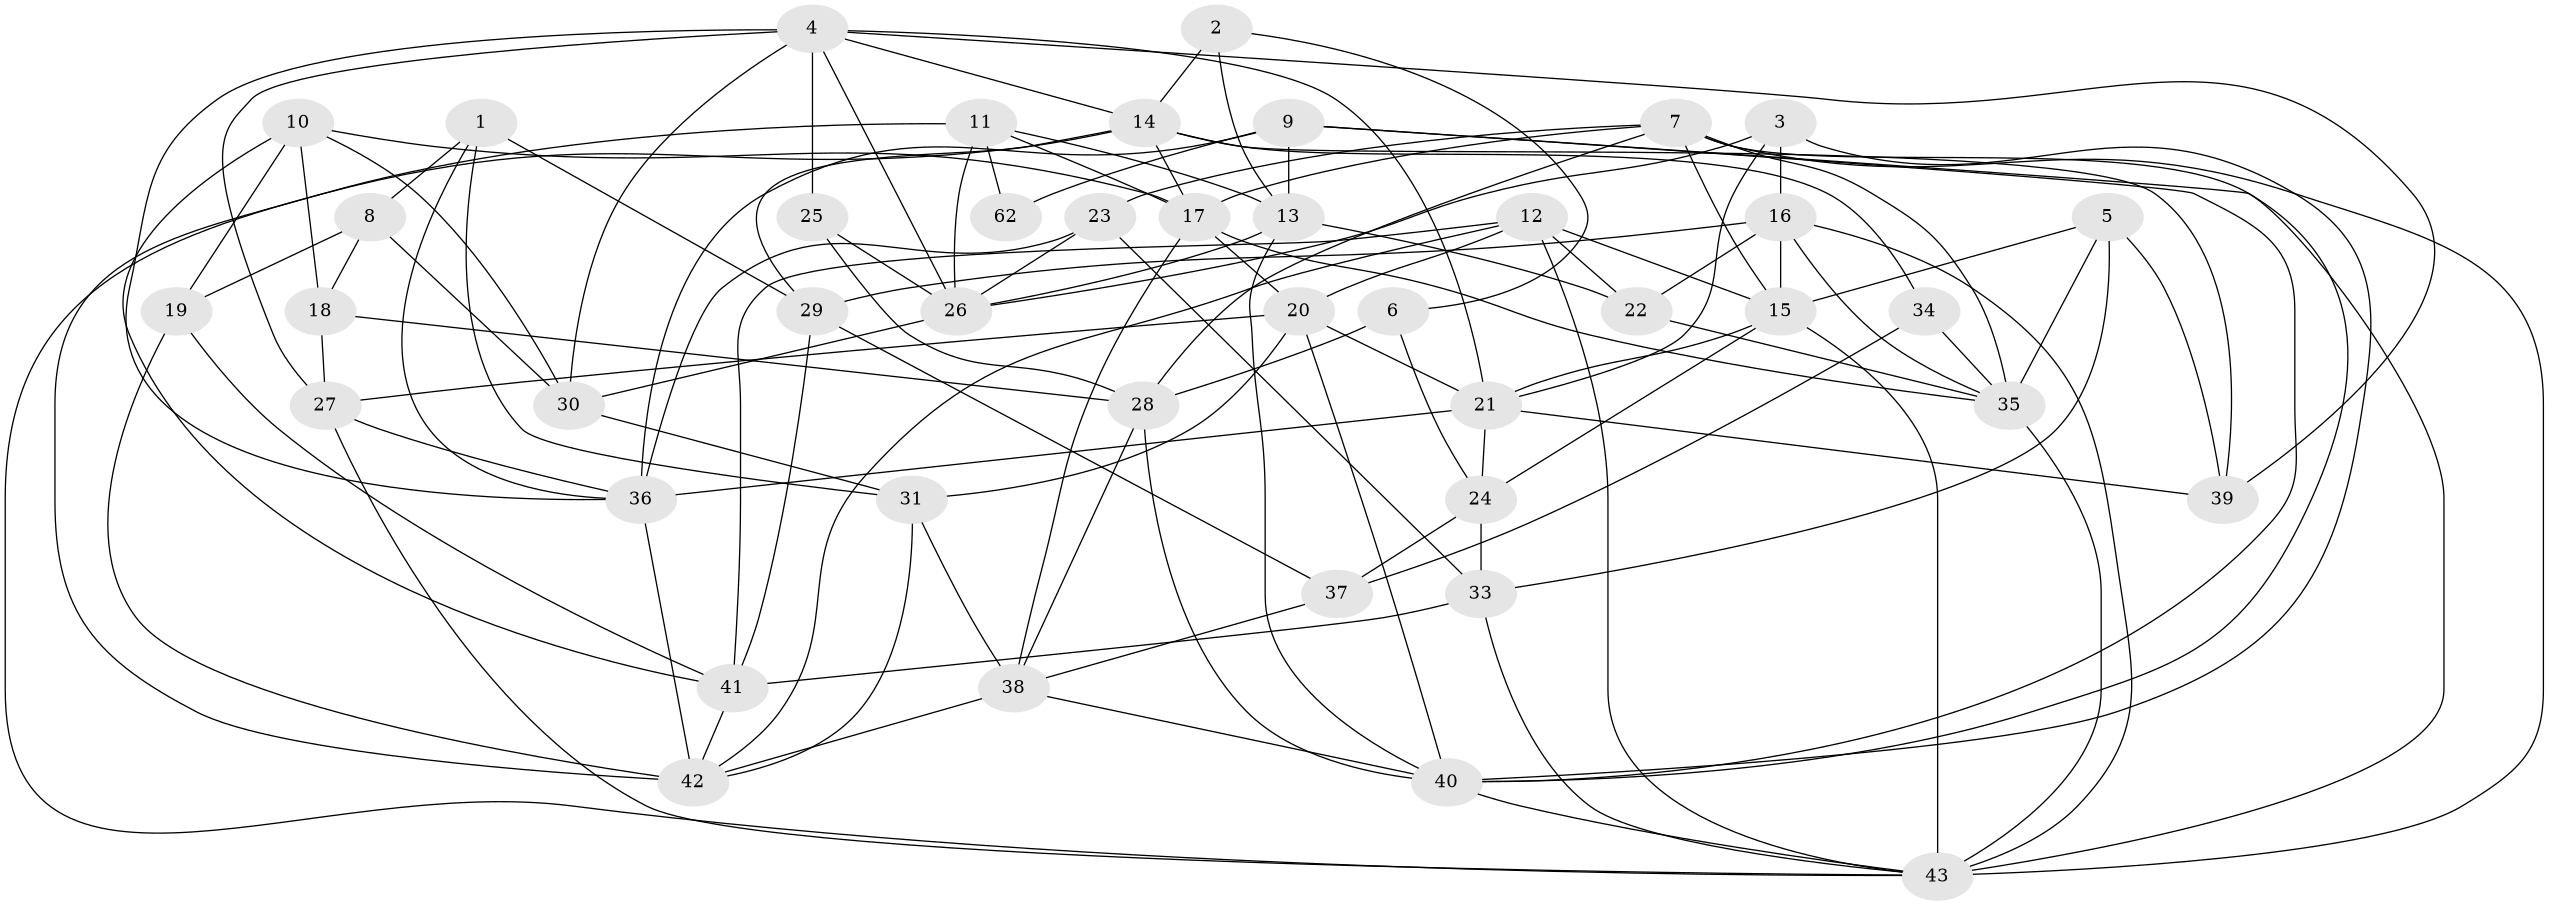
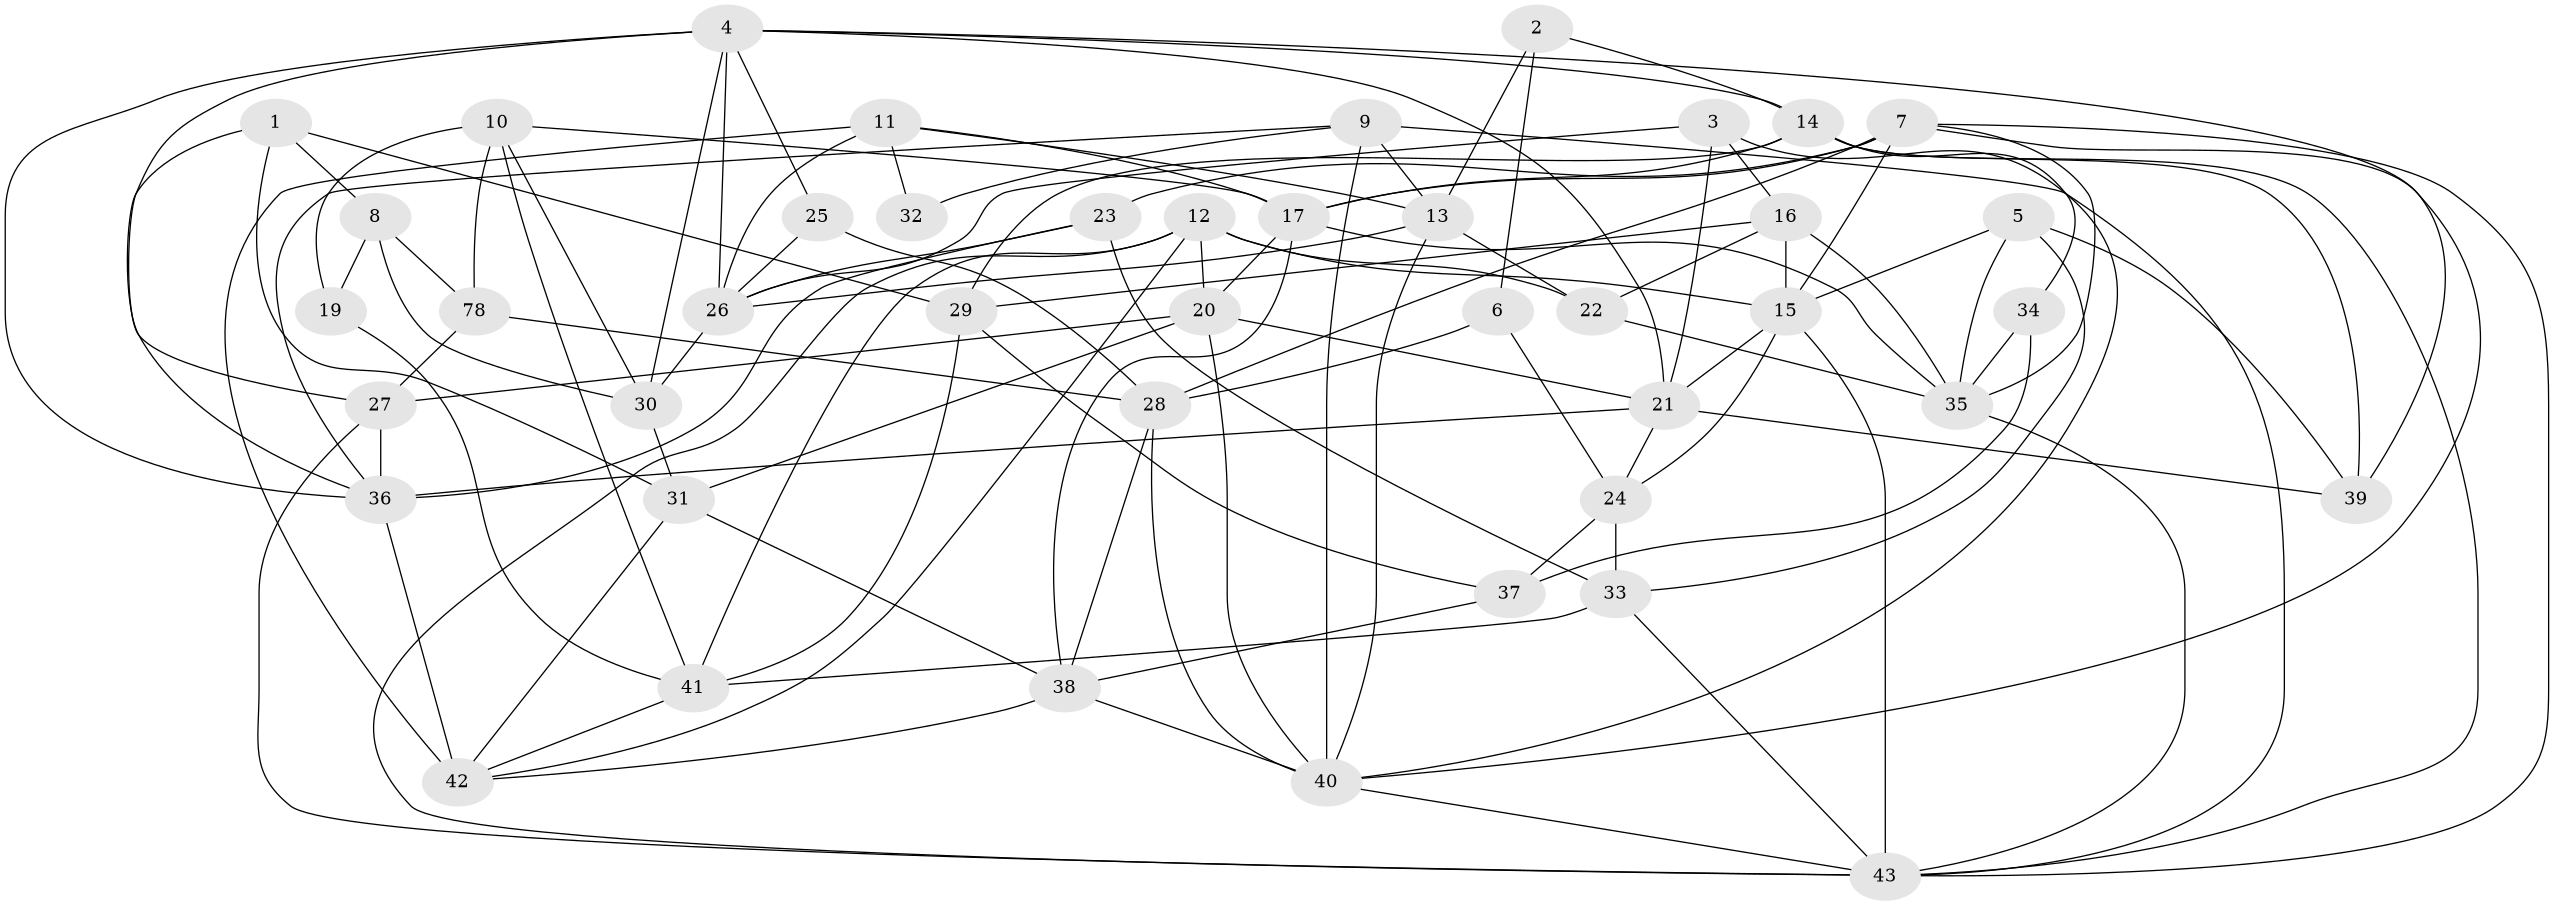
node "62": label "62" -> "32"
node "18": label "18" -> "78"
edge "16" -- "43": removed
edge "19" -- "42": removed
